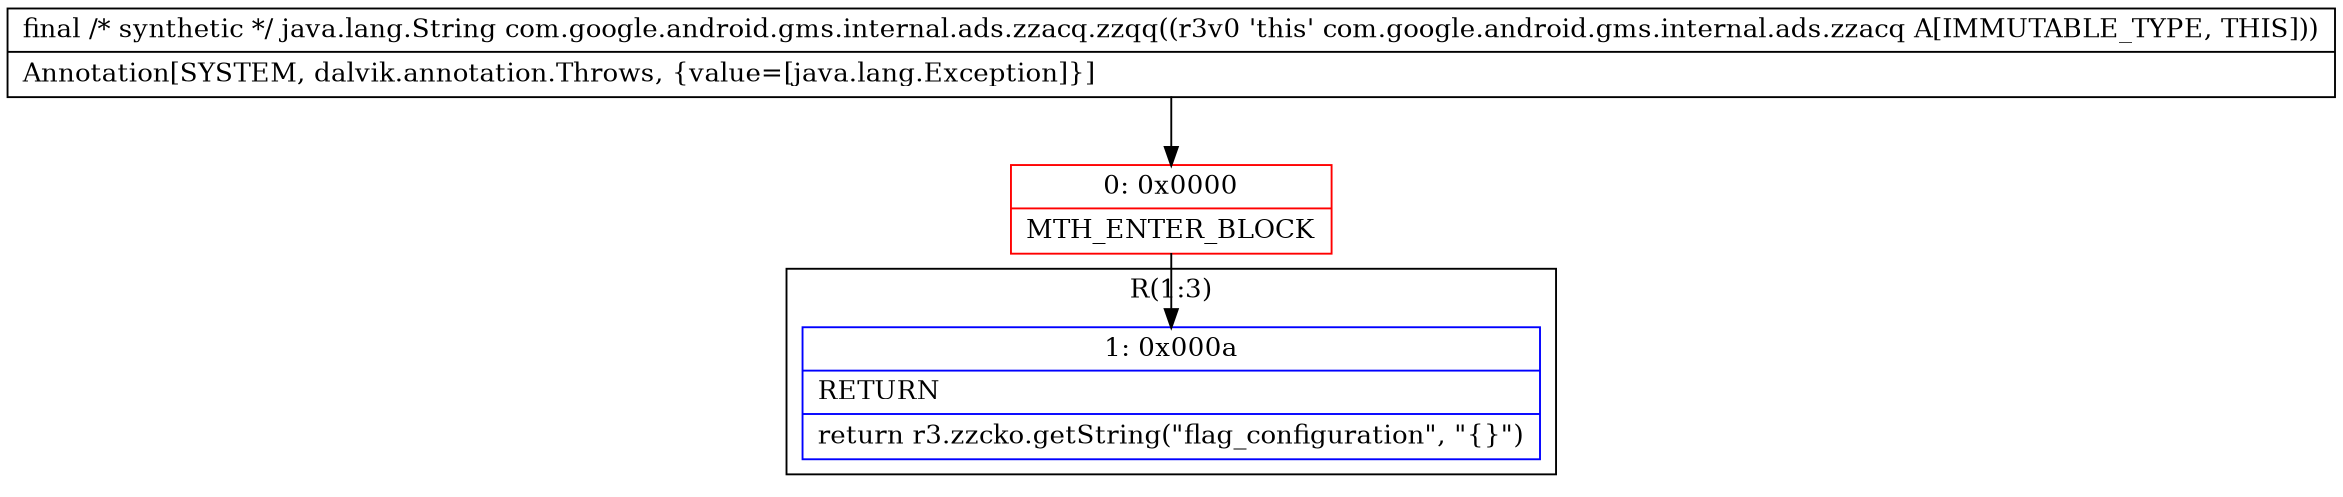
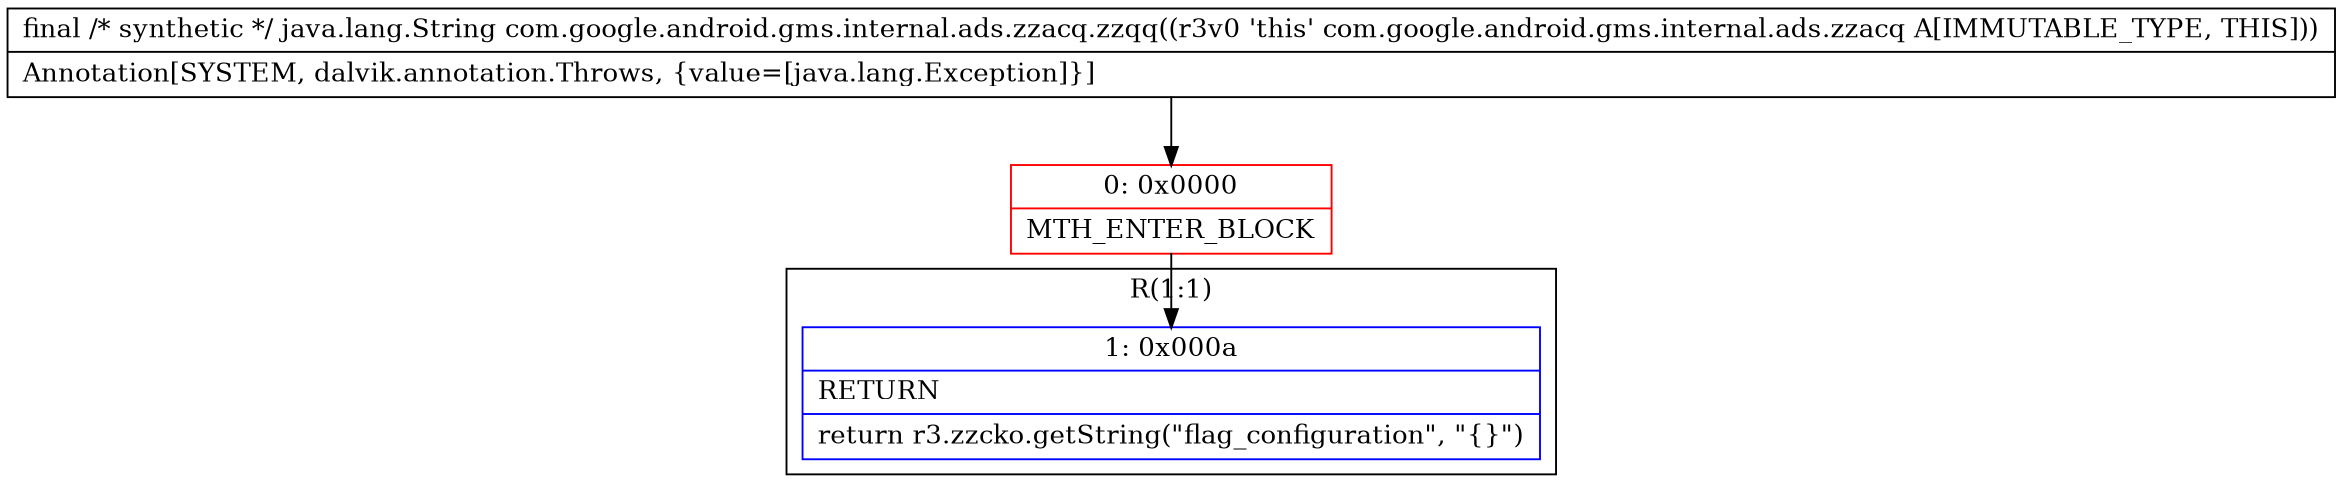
cluster "R(1:3)": label "R(1:3)" -> "R(1:1)"
